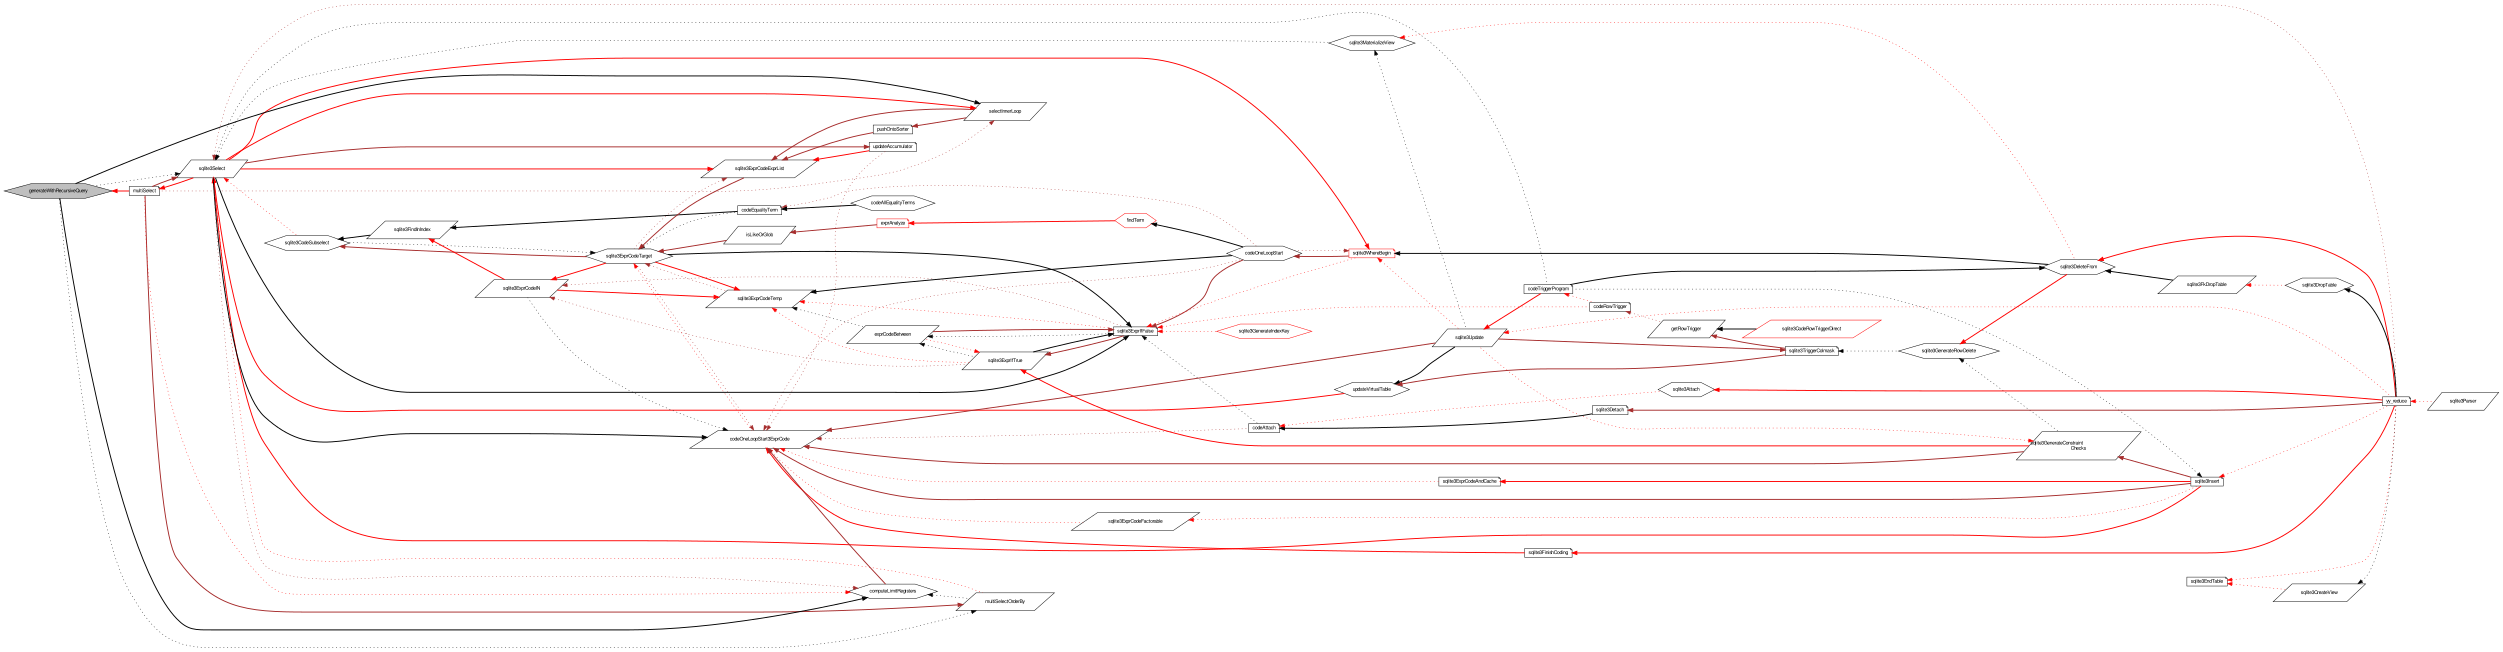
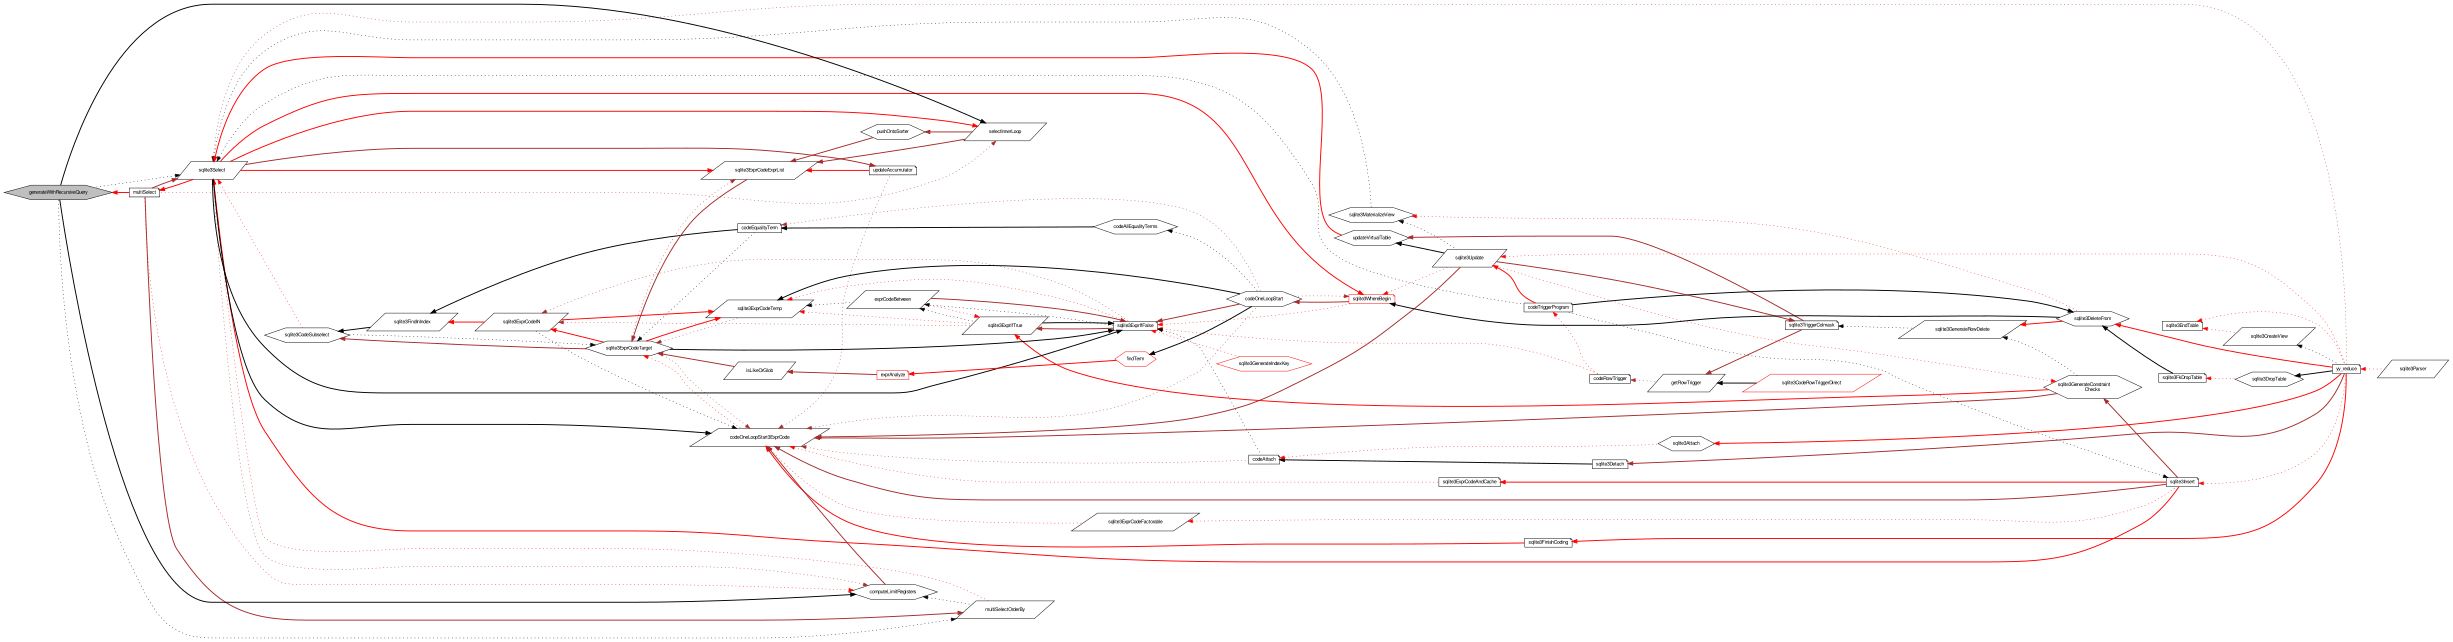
node "pushOntoSorter": shape note -> hexagon
edge "codeOneLoopStart" -> "codeAllEqualityTerms": added
node "sqlite3FkDropTable": shape parallelogram -> note
node "sqlite3GenerateRowDelete": shape hexagon -> parallelogram
node "sqlite3GenerateConstraint Checks": shape parallelogram -> hexagon
